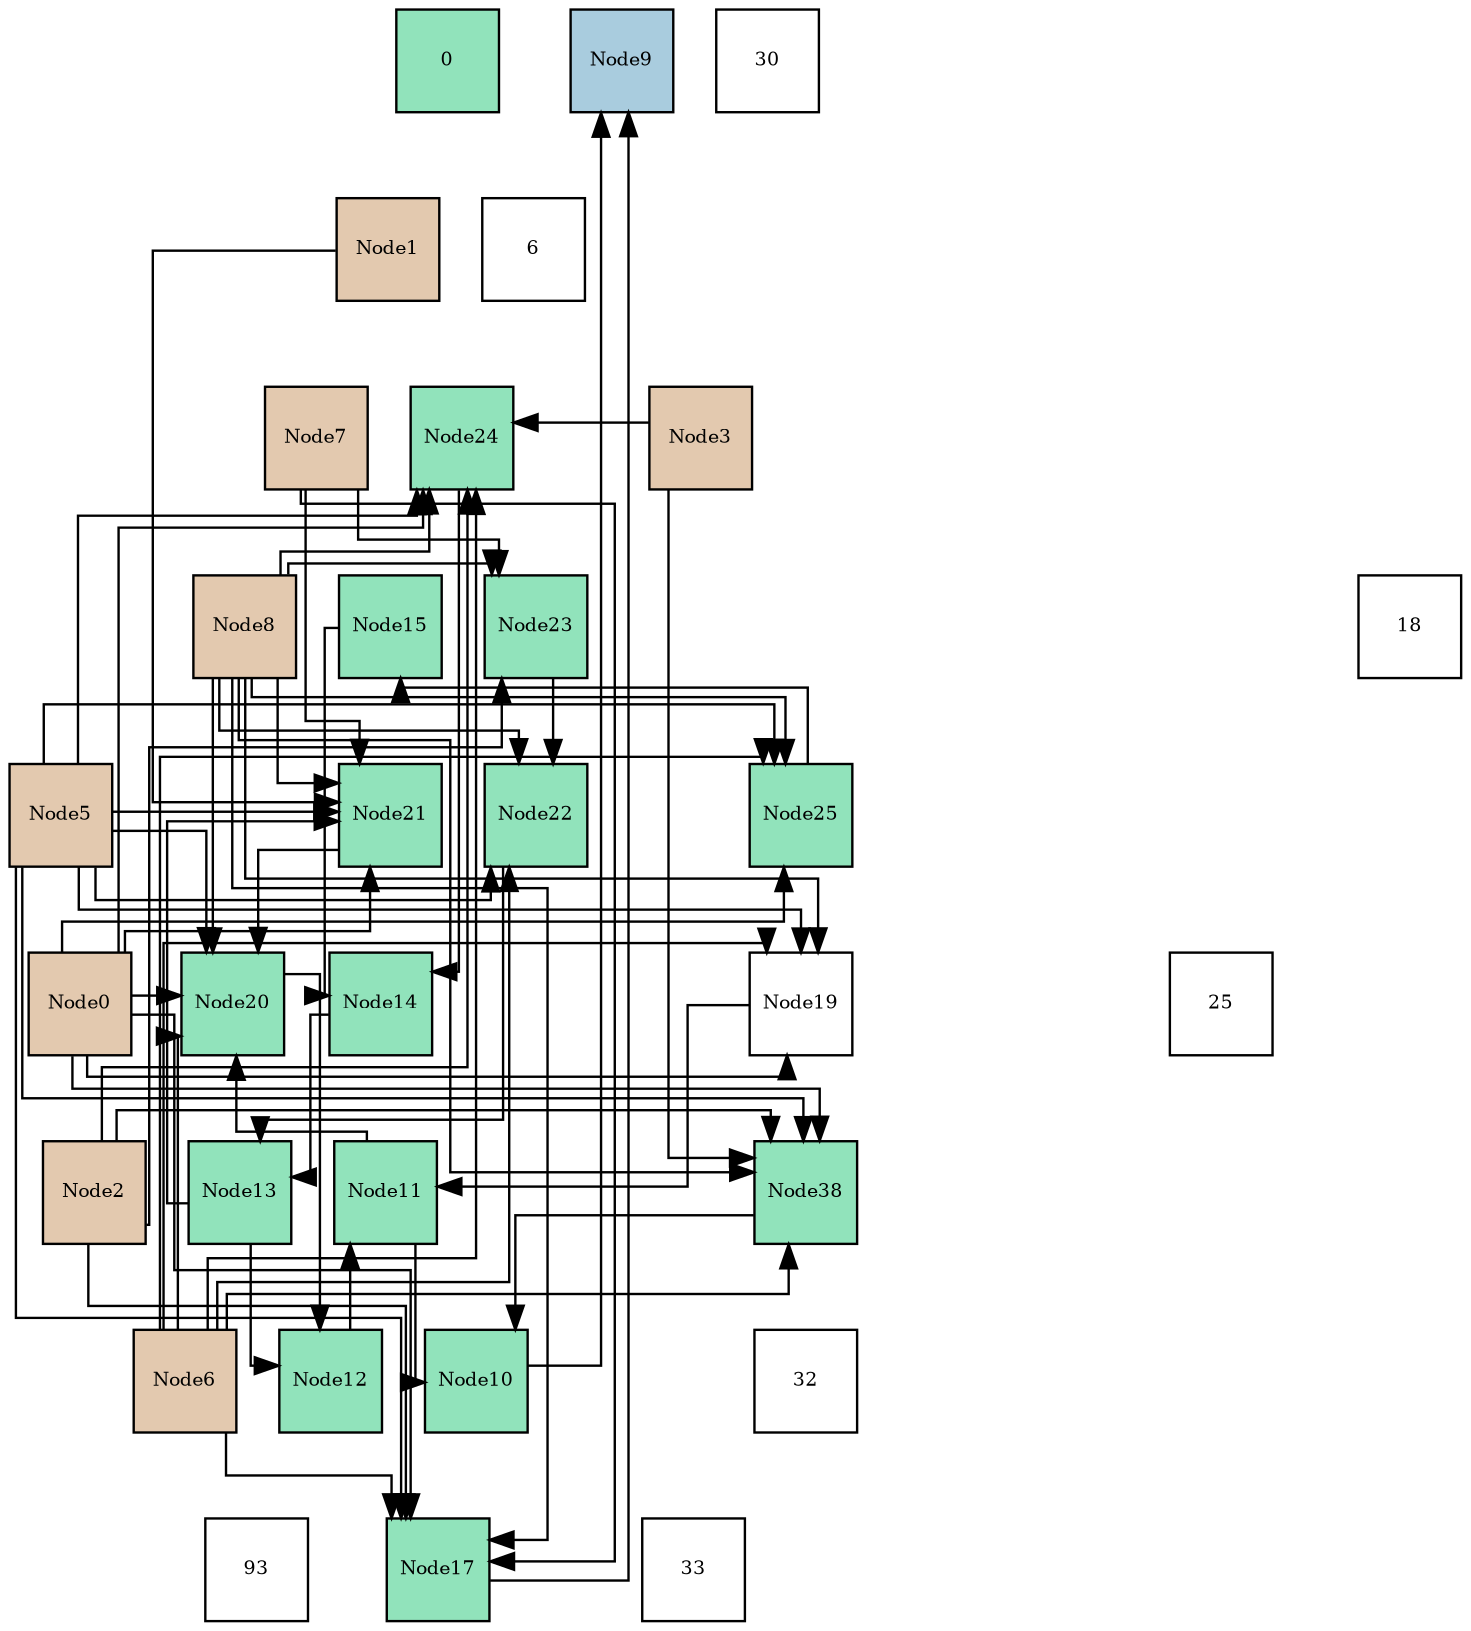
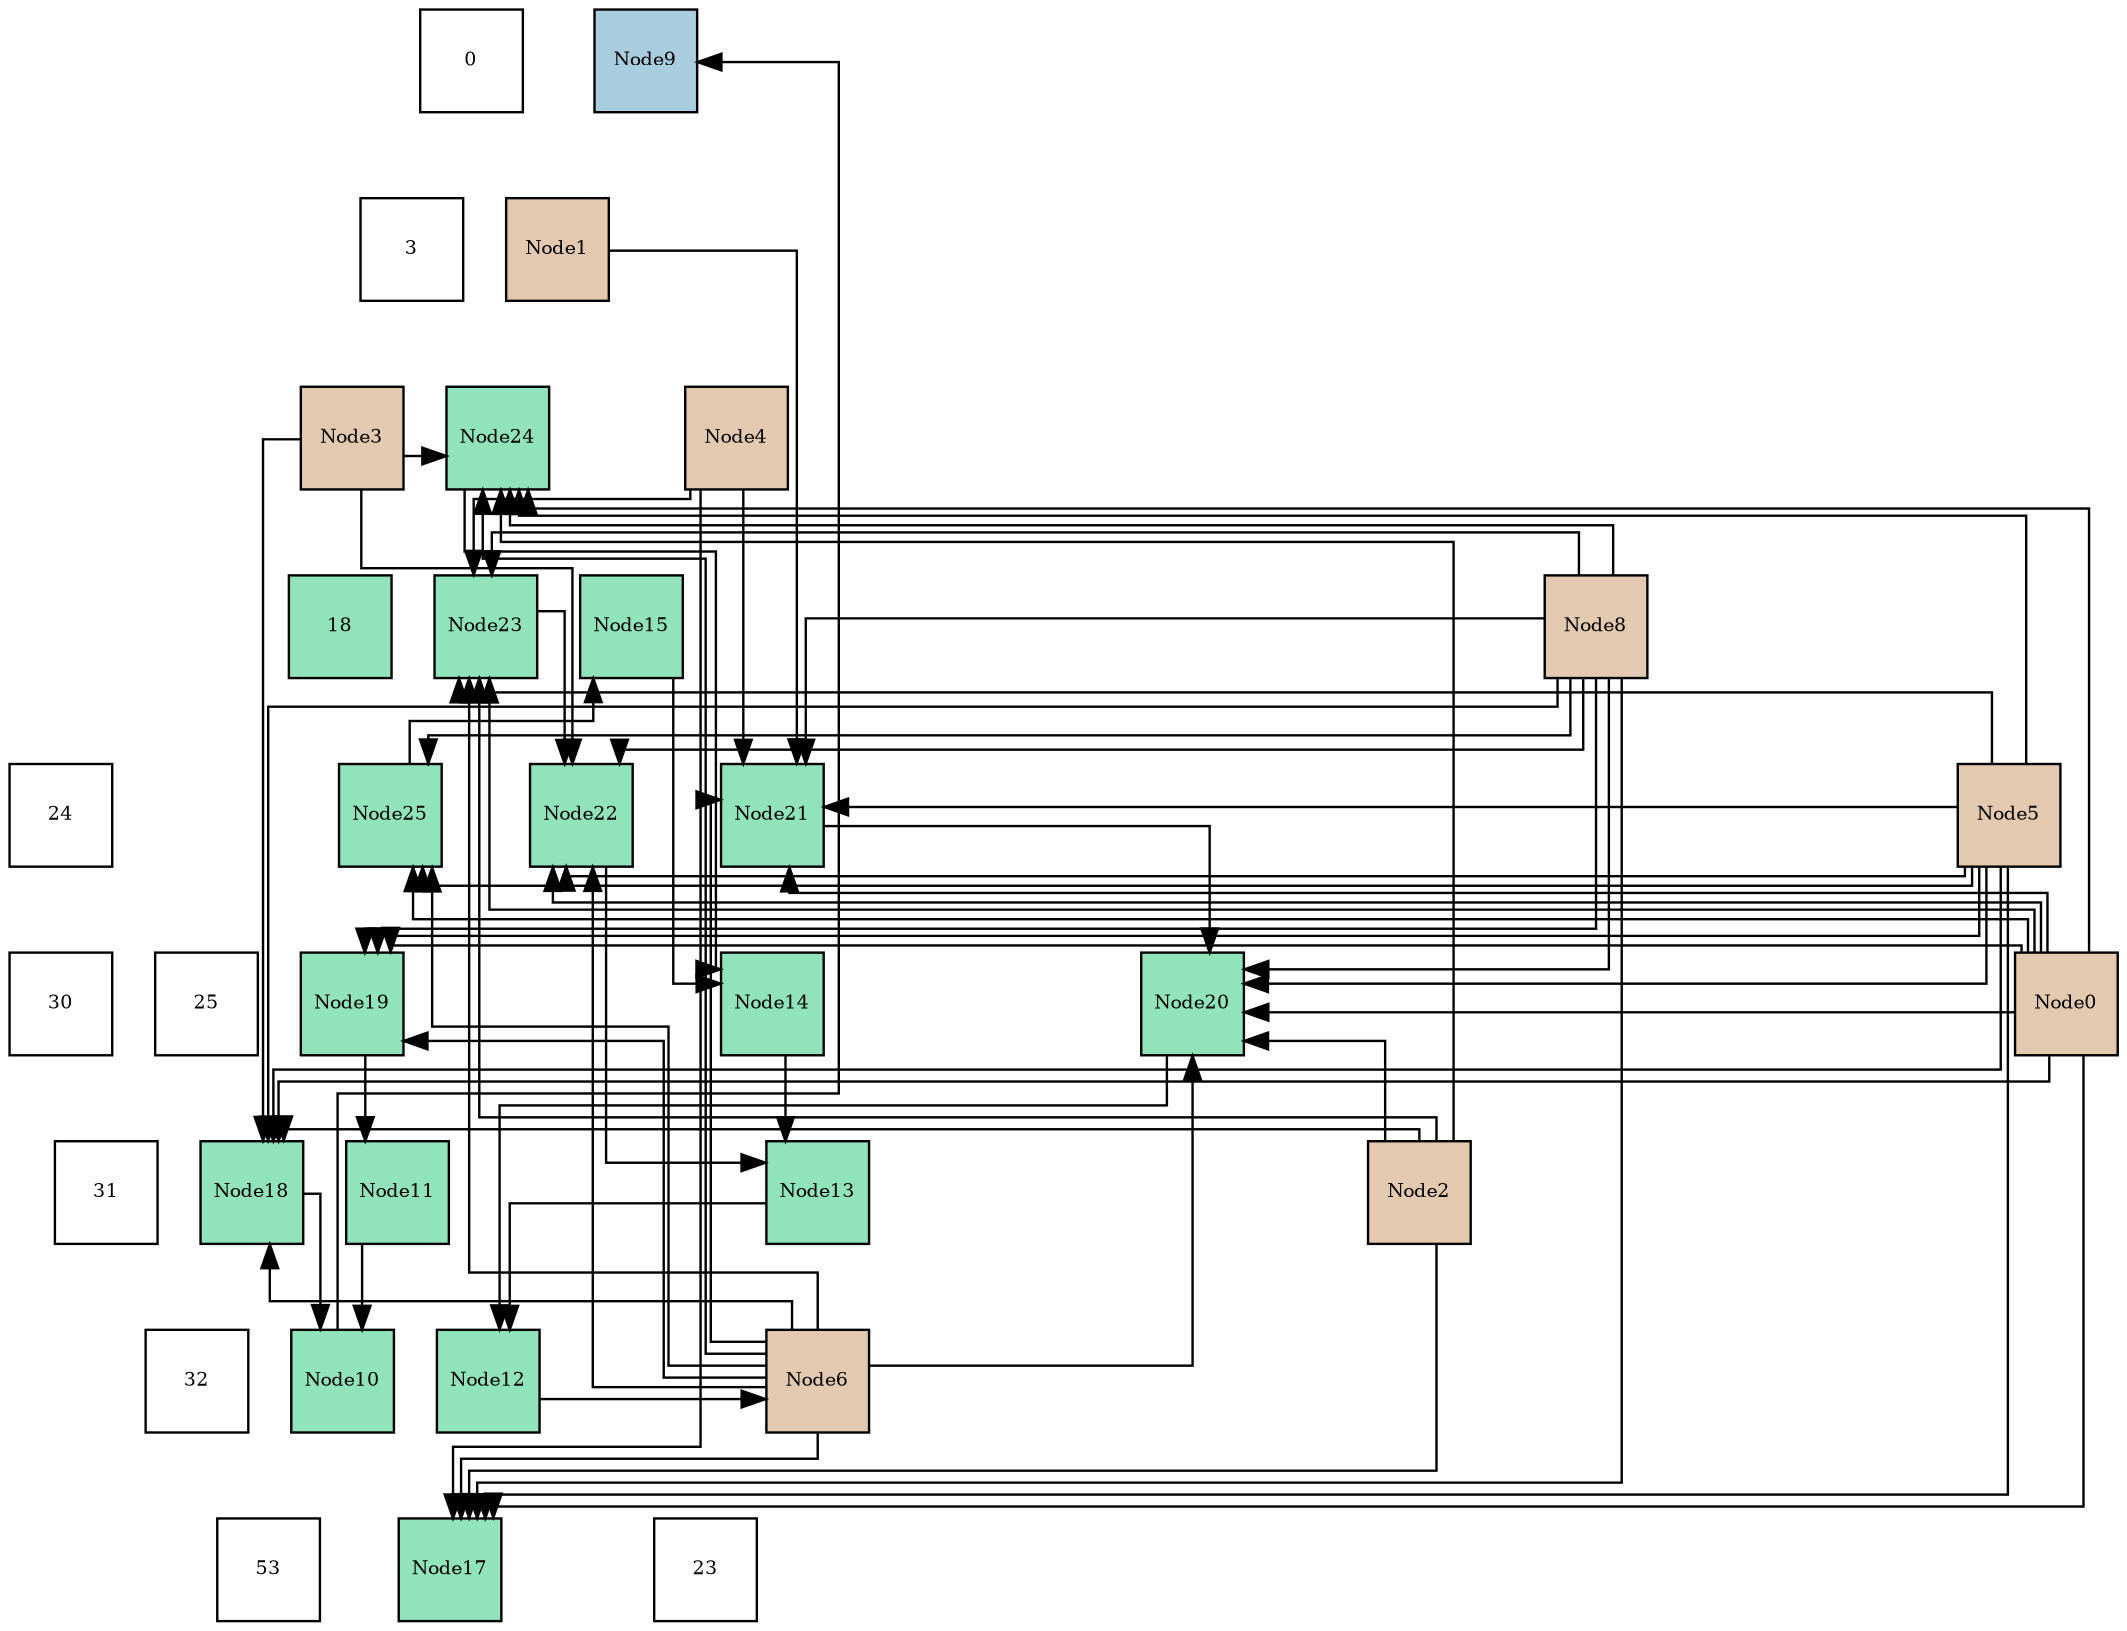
node "0": fillcolor #91e3bb -> #ffffff
node "6": label "6" -> "3"
node "Node7": label "Node7" -> "Node4"
edge "Node3" -> "Node22": added
node "18": fillcolor #ffffff -> #91e3bb
edge "Node5" -> "Node23": added
node "24": added
edge "Node0" -> "Node22": added
edge "Node0" -> "Node23": added
edge "Node17" -> "Node9": removed
edge "Node13" -> "Node21": now "Node6" -> "Node21"
node "Node19": fillcolor #ffffff -> #91e3bb
edge "Node11" -> "Node20": now "Node2" -> "Node20"
node "31": added
node "Node38": label "Node38" -> "Node18"
edge "Node6" -> "Node23": added
edge "Node12" -> "Node11": now "Node12" -> "Node6"
node "93": label "93" -> "23"
node "33": label "33" -> "53"
